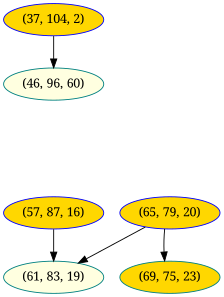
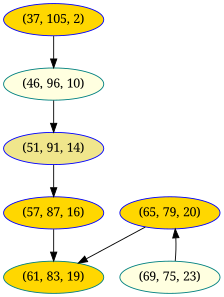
node "(37, 104, 2)": label "(37, 104, 2)" -> "(37, 105, 2)"
node "(46, 96, 60)": label "(46, 96, 60)" -> "(46, 96, 10)"
node "(51, 91, 14)": added
edge "(65, 79, 20)" -> "(69, 75, 23)": reversed
node "(61, 83, 19)": fillcolor lightyellow -> gold
node "(69, 75, 23)": fillcolor gold -> lightyellow
